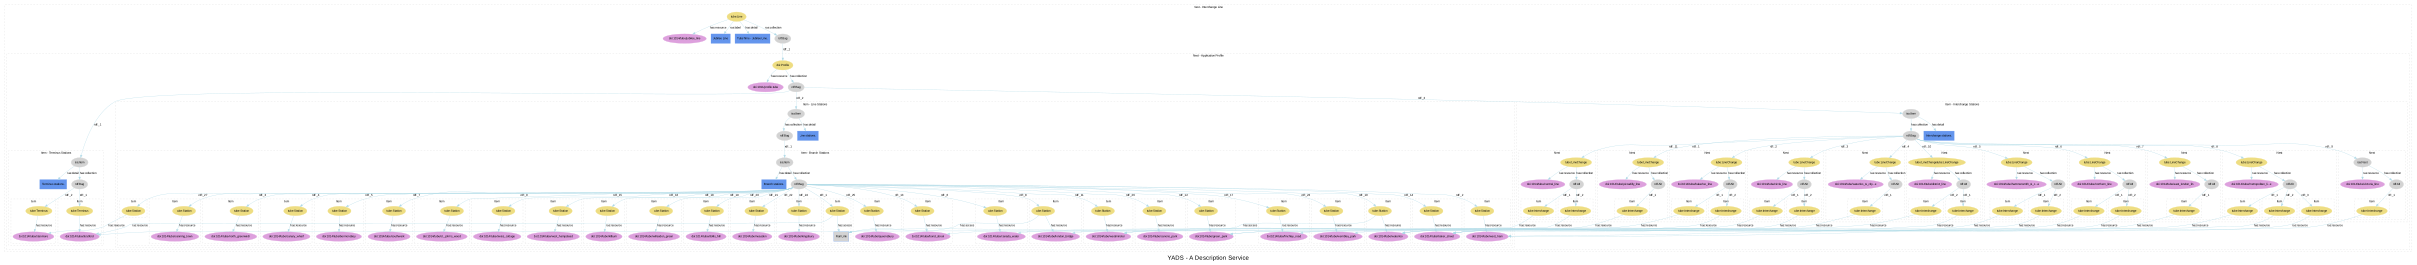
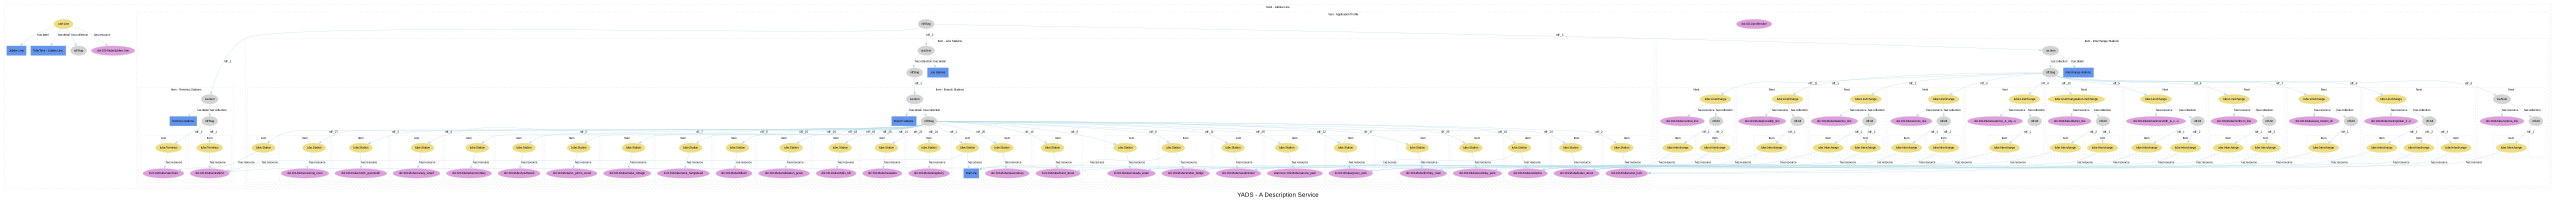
cluster "Nest - Interchange Line": label "Nest - Interchange Line" -> "Nest - Jubilee Line"
node "doi:Profile": removed
node "Rail Link": fillcolor lightgrey -> cornflowerblue
node "doi:1014/tube/canons_park": label "doi:1014/tube/canons_park" -> "stanmore:1014/tube/canons_park"
